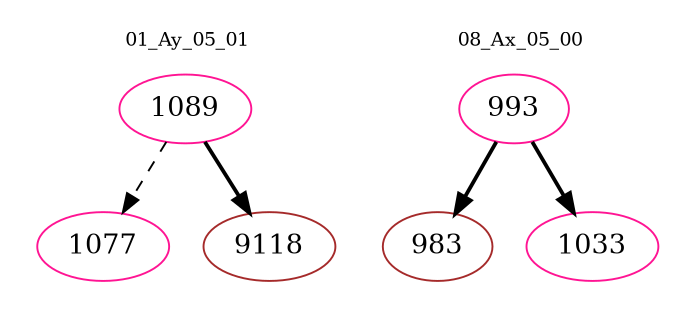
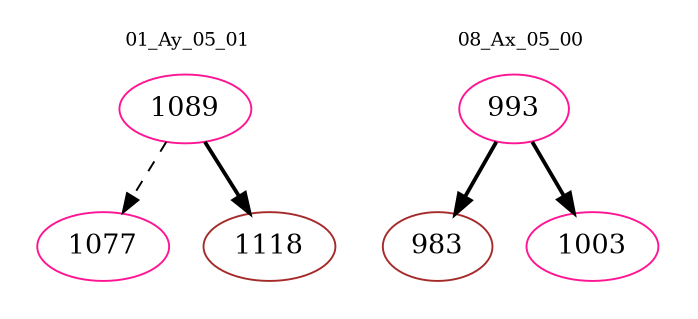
node "9118": label "9118" -> "1118"
node "1033": label "1033" -> "1003"
